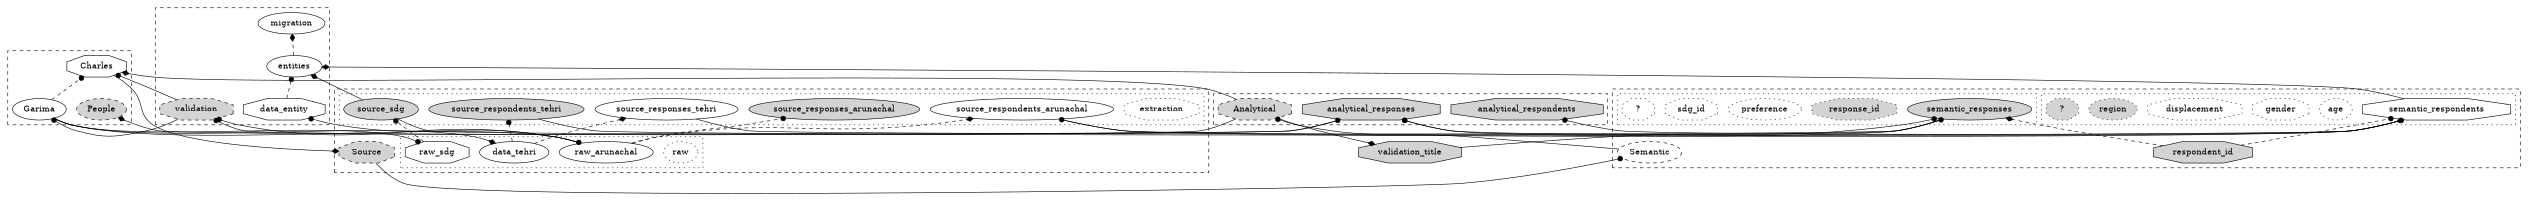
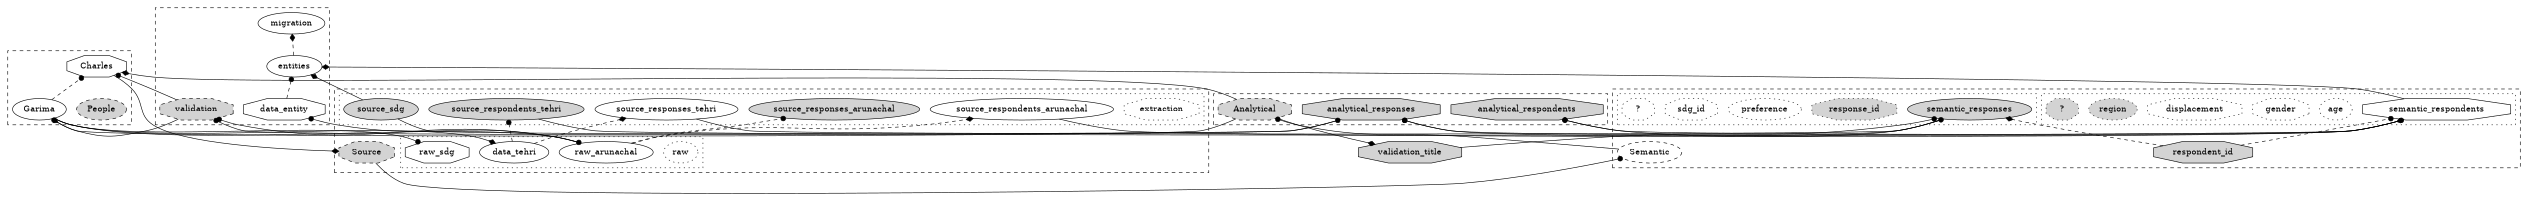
edge "raw_sdg" -> "source_sdg": removed
edge "Analytical" -> "People": now "Analytical" -> "Garima"
edge "semantic_responses" -> "source_respondents_arunachal": now "semantic_responses" -> "analytical_respondents"
